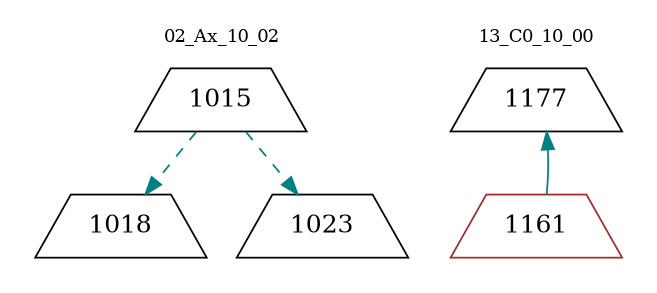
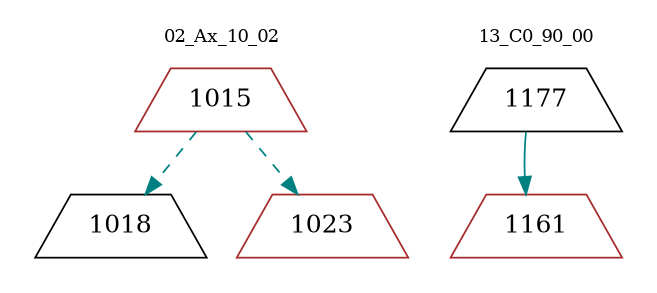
cluster "13_C0_10_00": label "13_C0_10_00" -> "13_C0_90_00"
node "1015": color black -> brown
edge "1161" -> "1177": reversed
node "1023": color black -> brown
